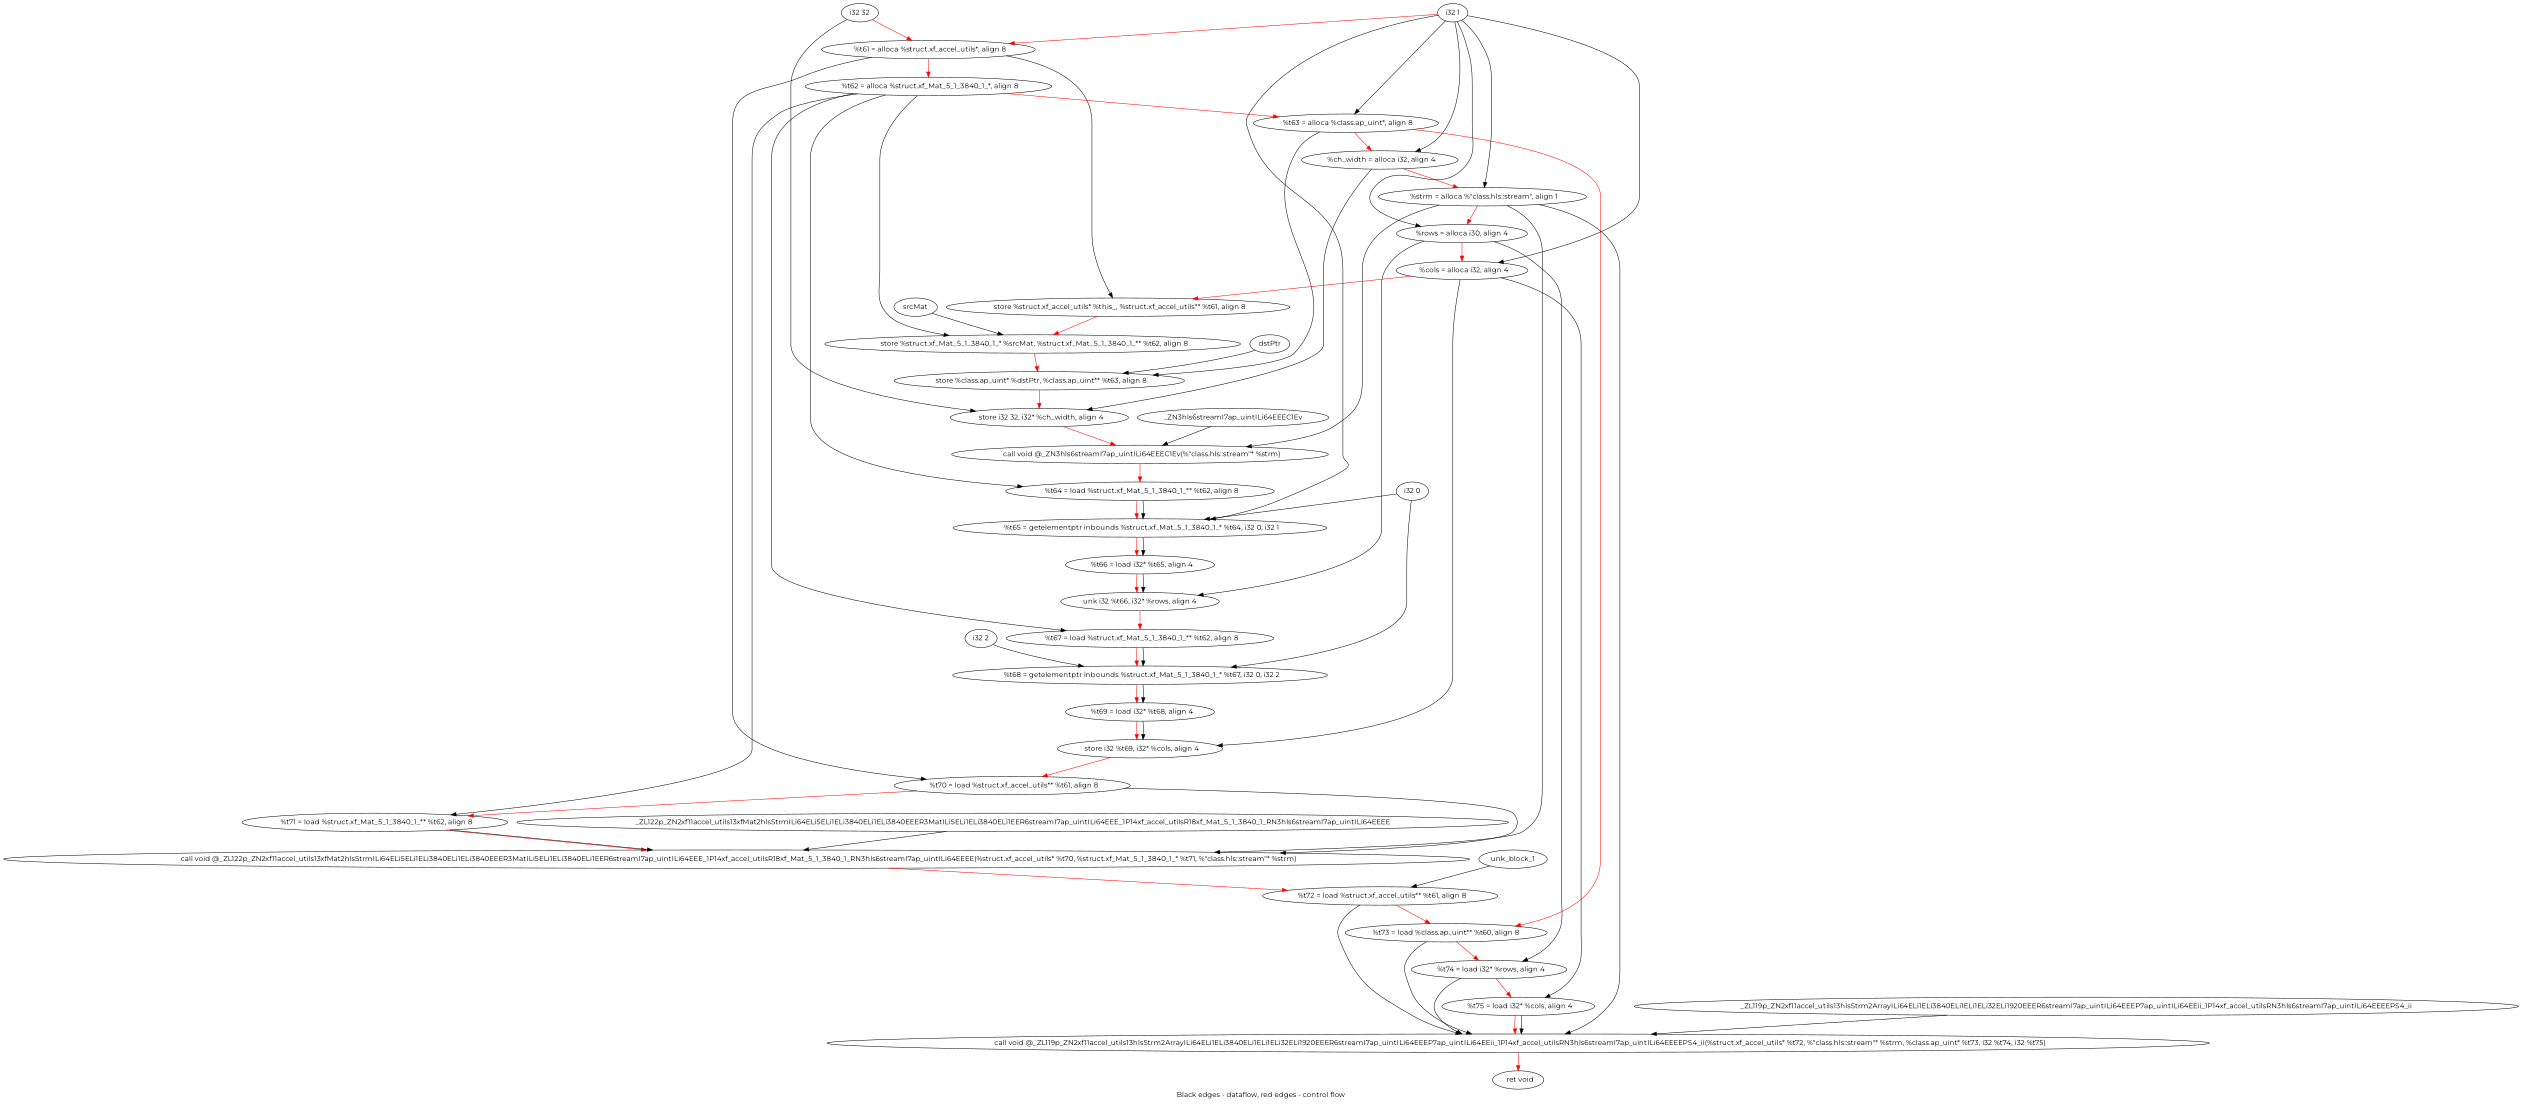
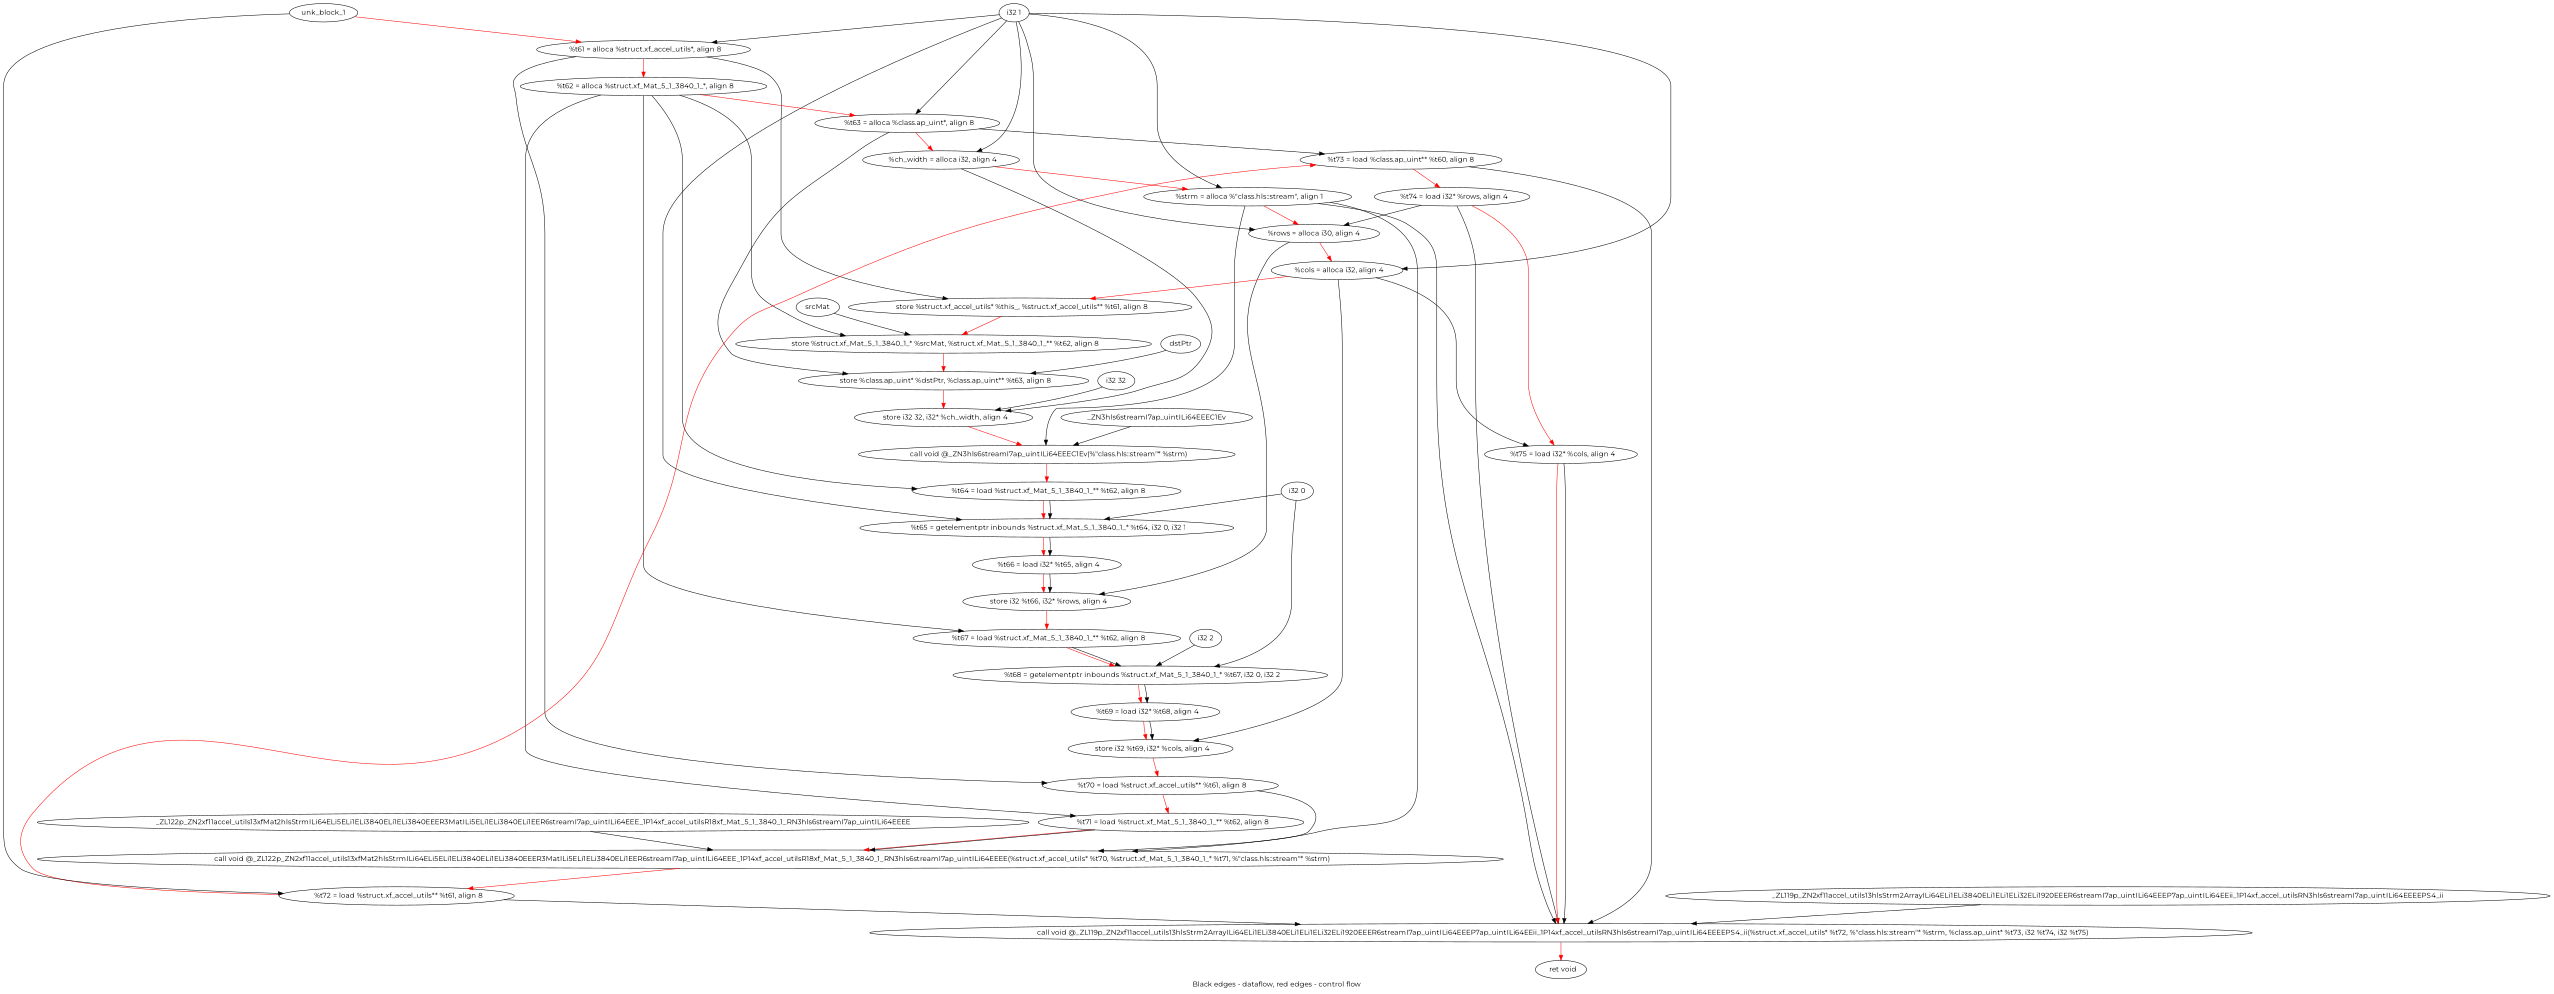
edge "i32 32" -> "%t61 = alloca %struct.xf_accel_utils*, align 8": now "unk_block_1" -> "%t61 = alloca %struct.xf_accel_utils*, align 8"
edge "i32 1" -> "%t61 = alloca %struct.xf_accel_utils*, align 8": color red -> black
edge "%t63 = alloca %class.ap_uint*, align 8" -> "%t73 = load %class.ap_uint** %t60, align 8": color red -> black
edge "%rows = alloca i30, align 4" -> "%t74 = load i32* %rows, align 4": reversed
node "unk i32 %t66, i32* %rows, align 4": label "unk i32 %t66, i32* %rows, align 4" -> "store i32 %t66, i32* %rows, align 4"
